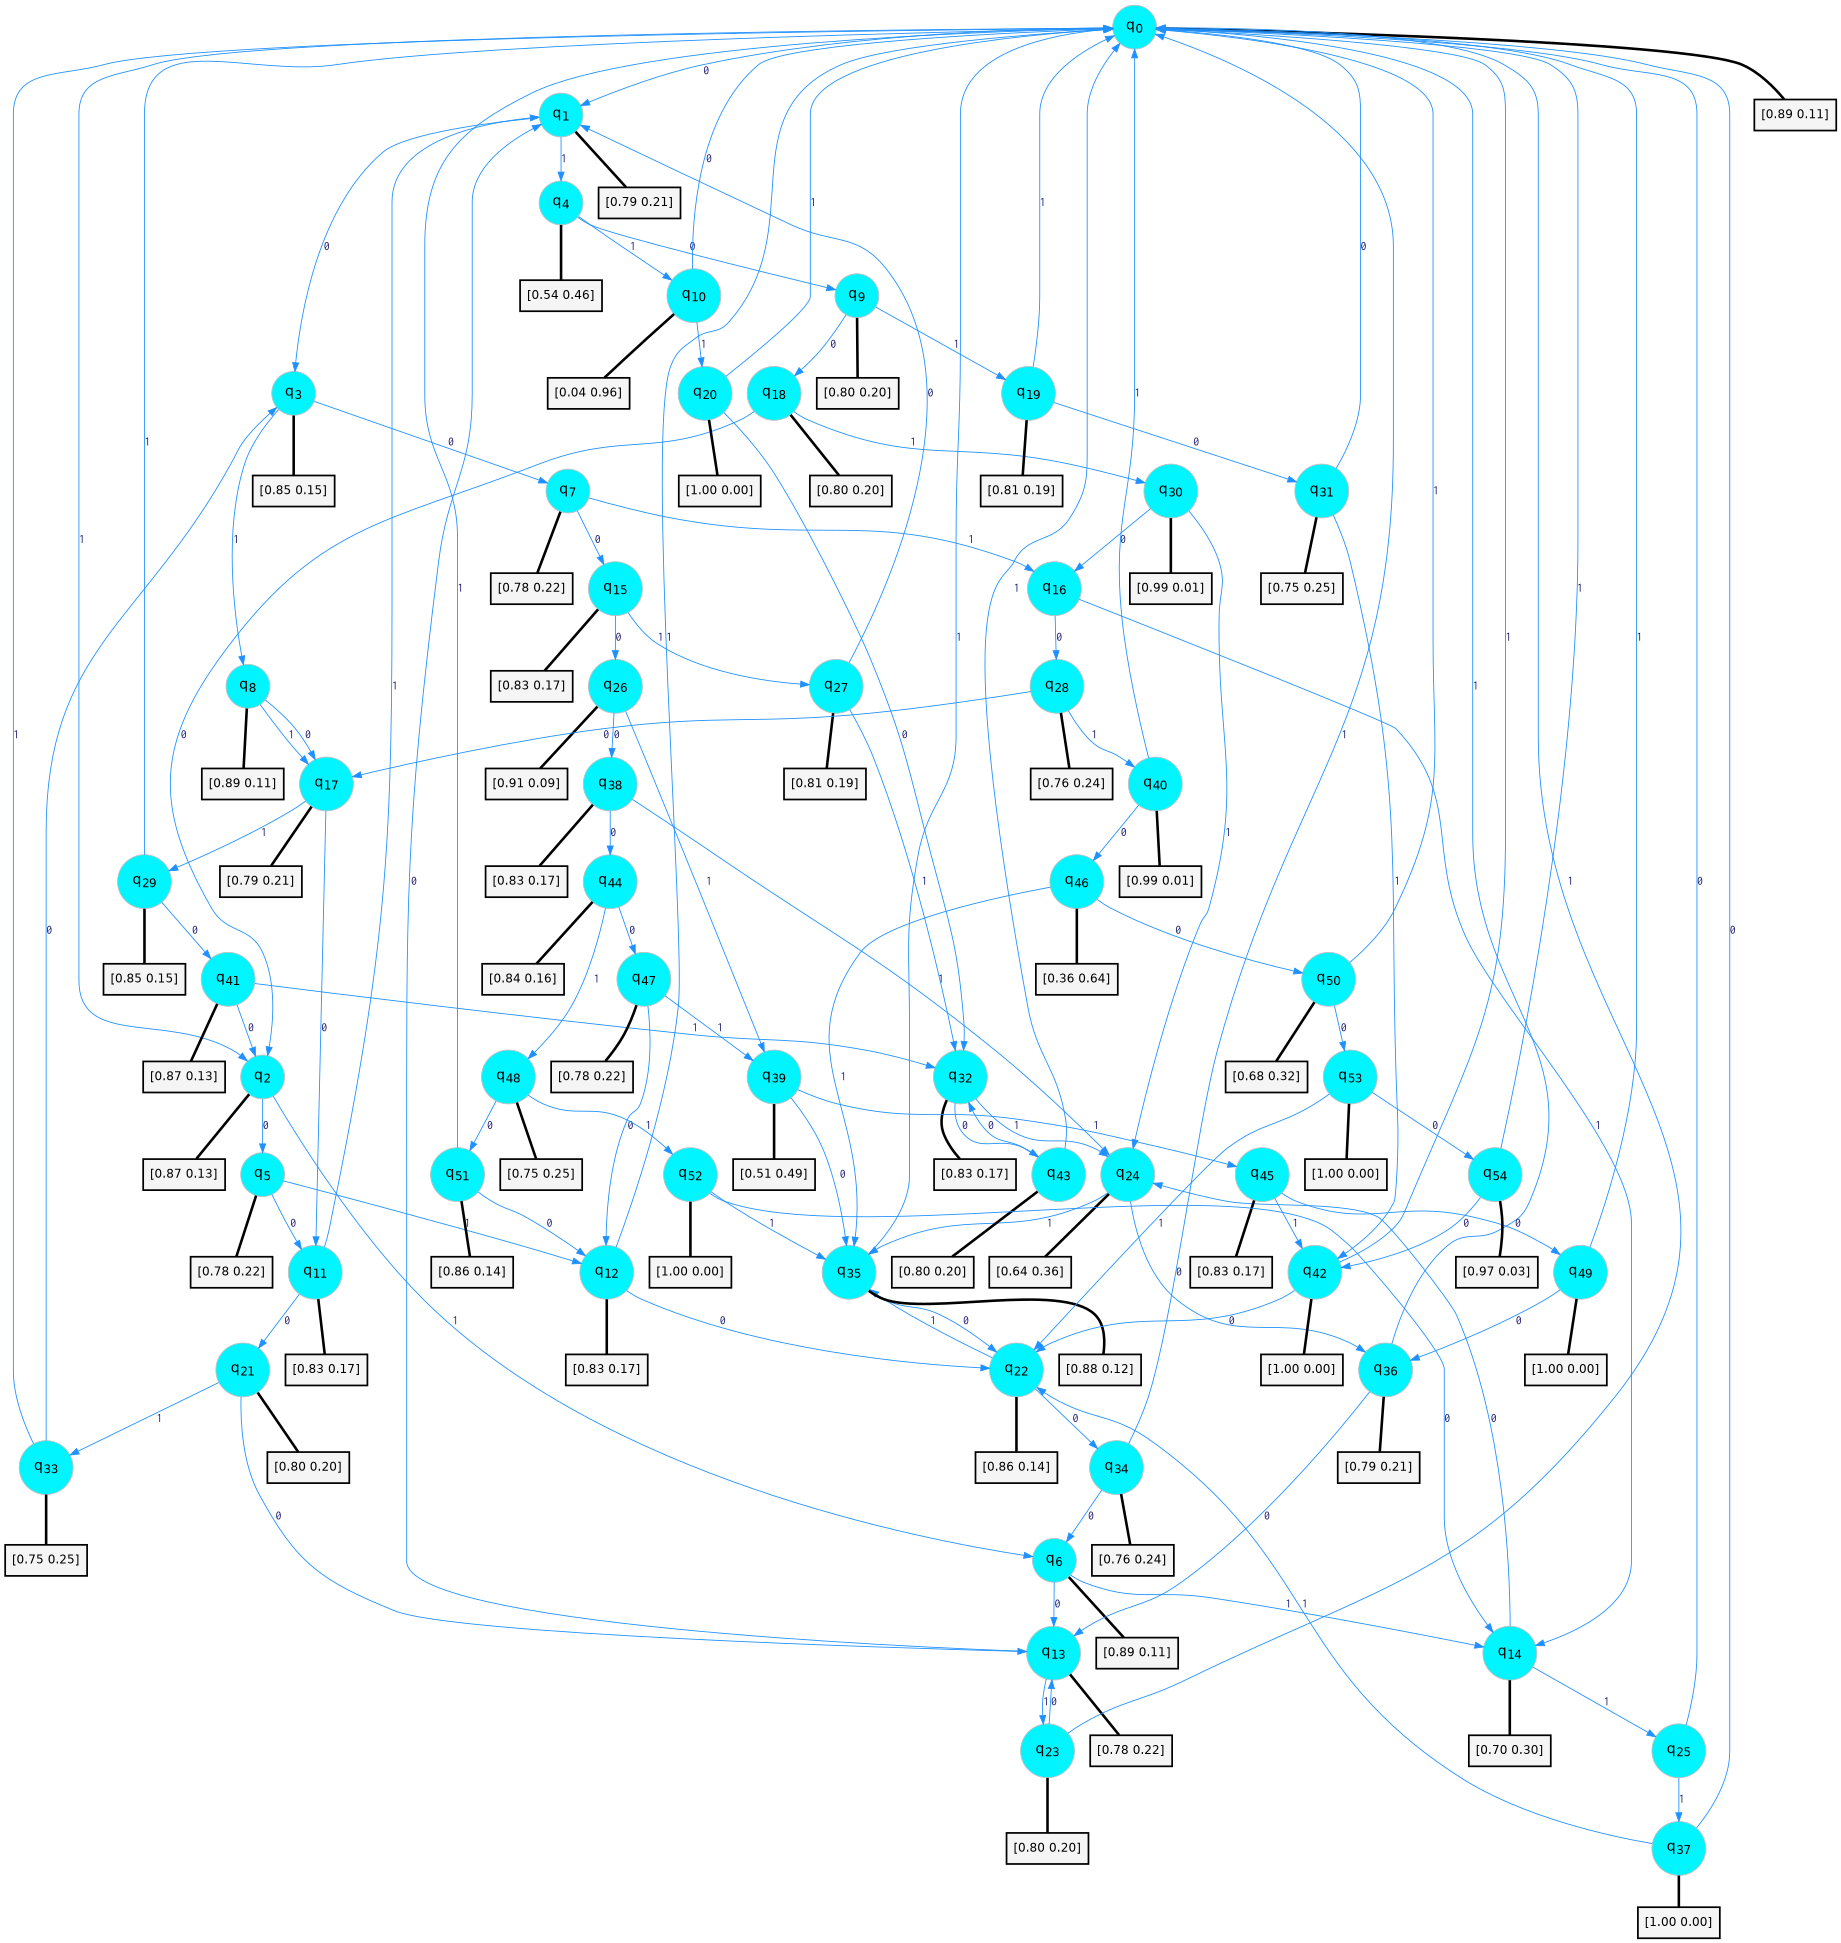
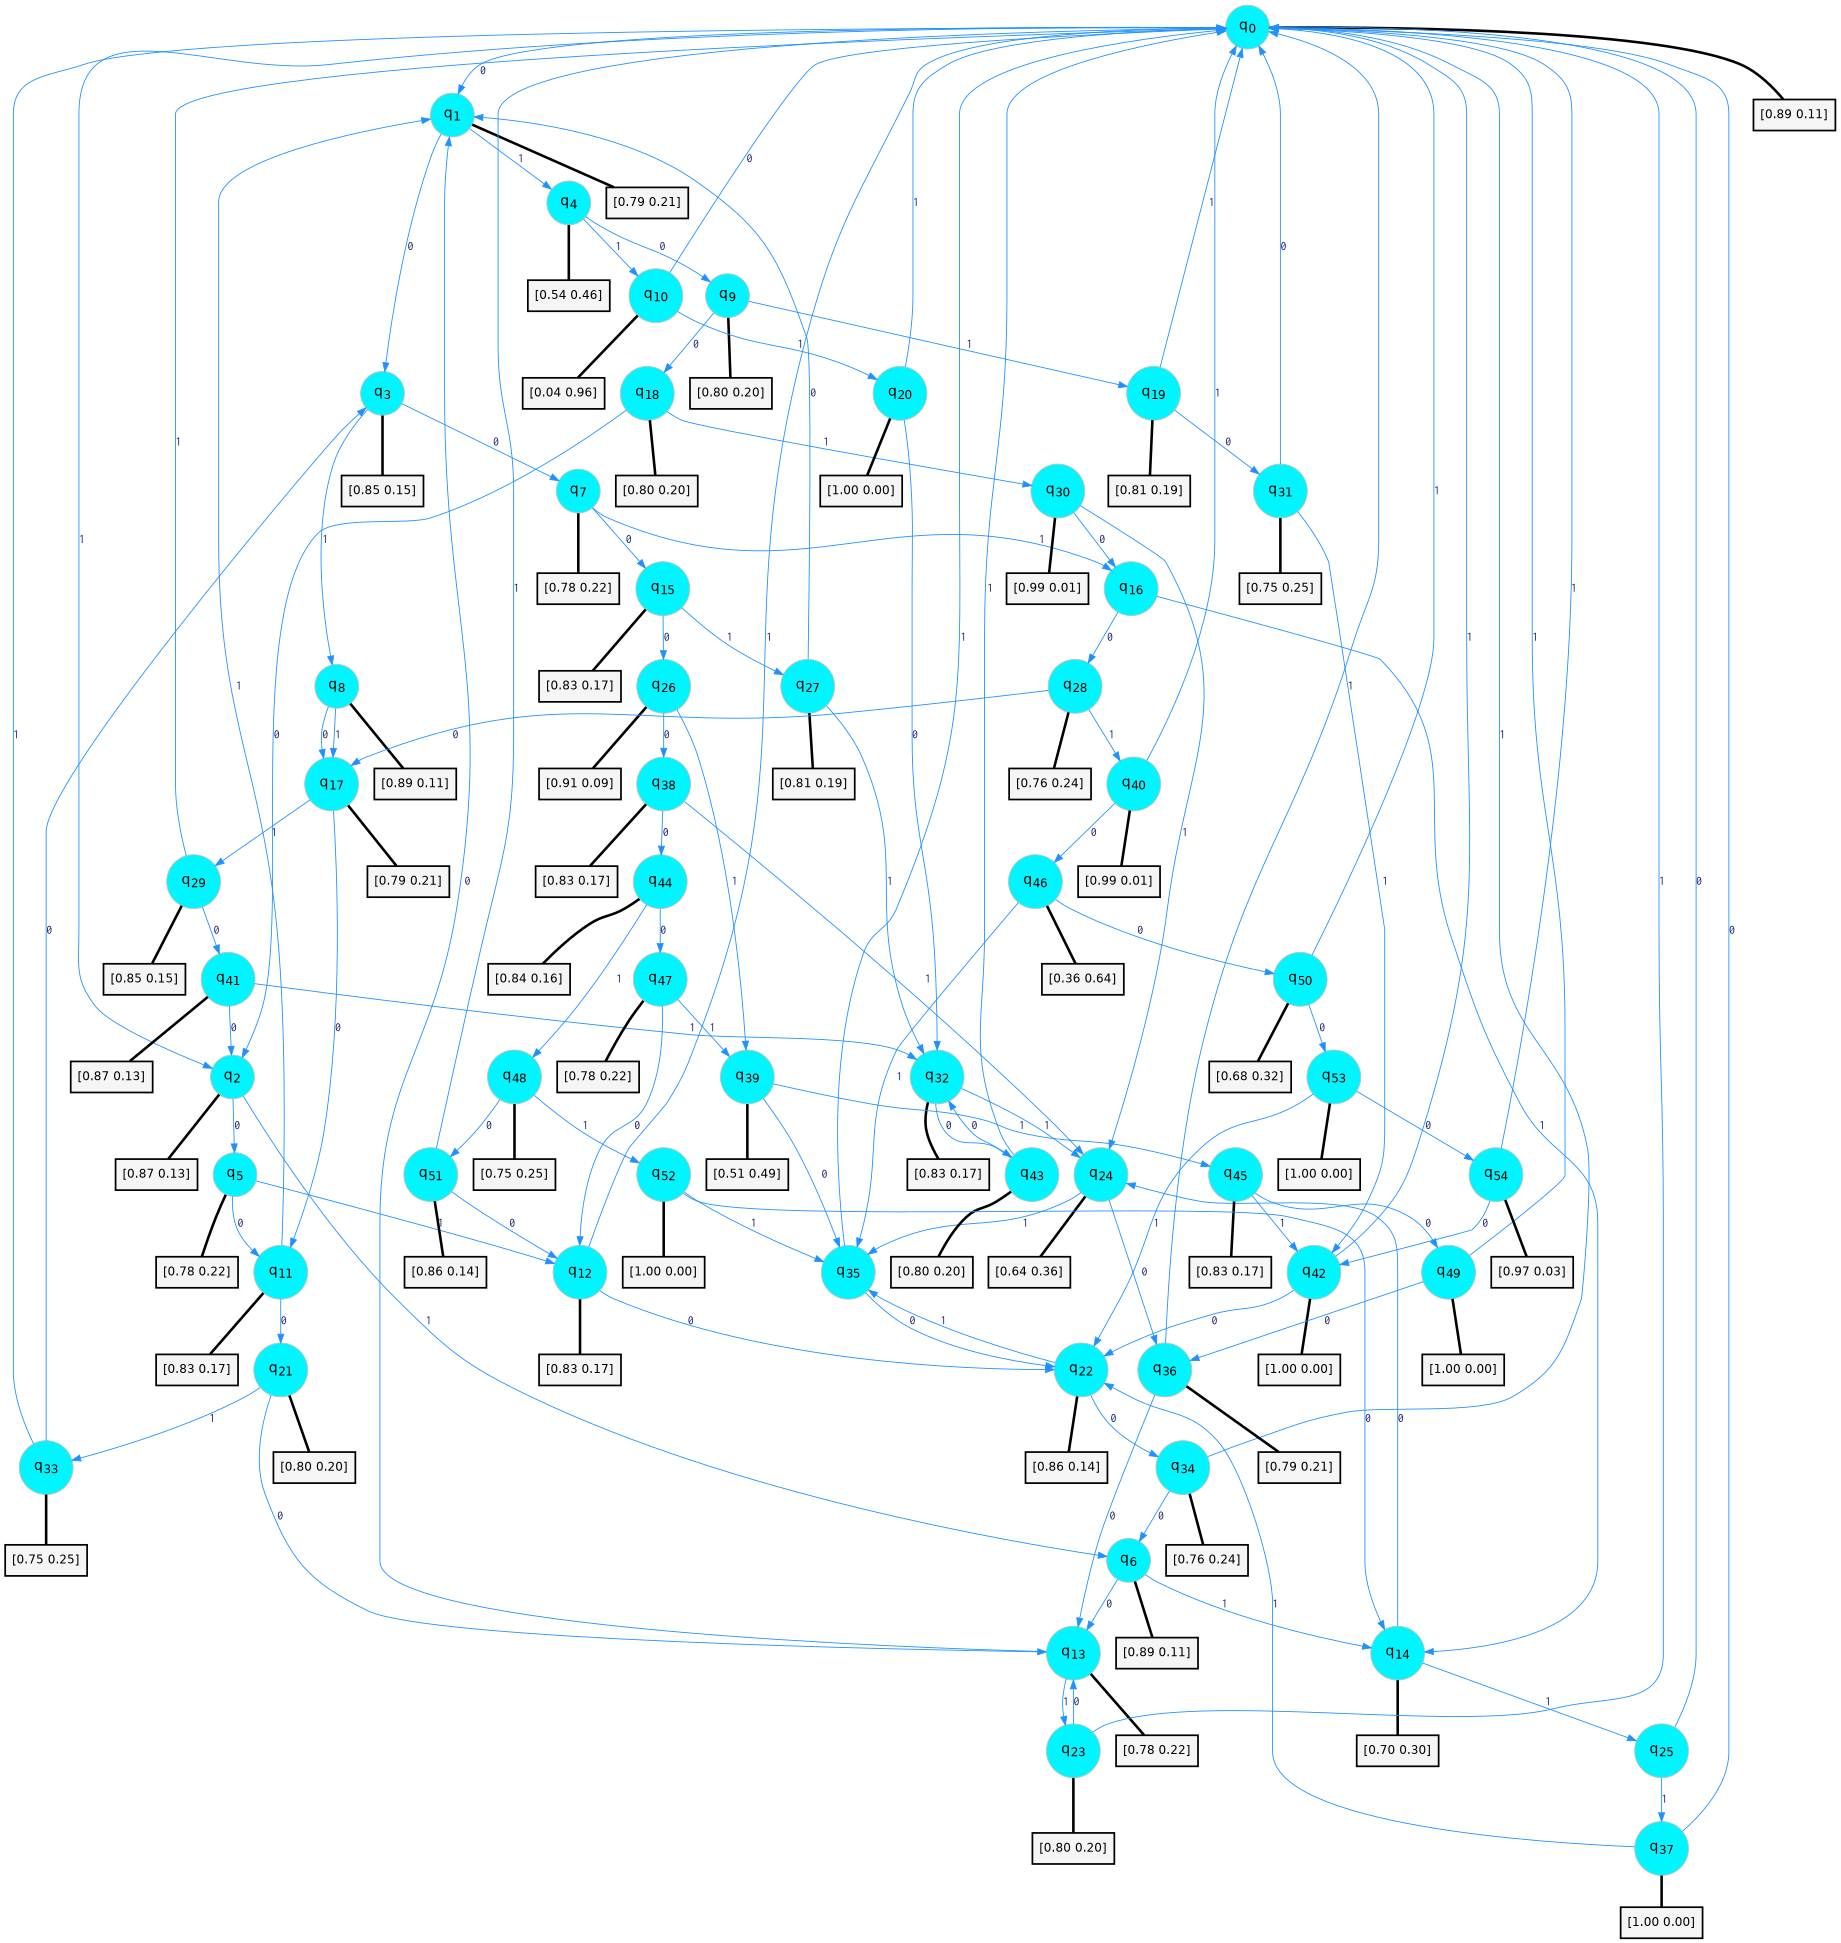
node "[0.88 0.12]": removed
